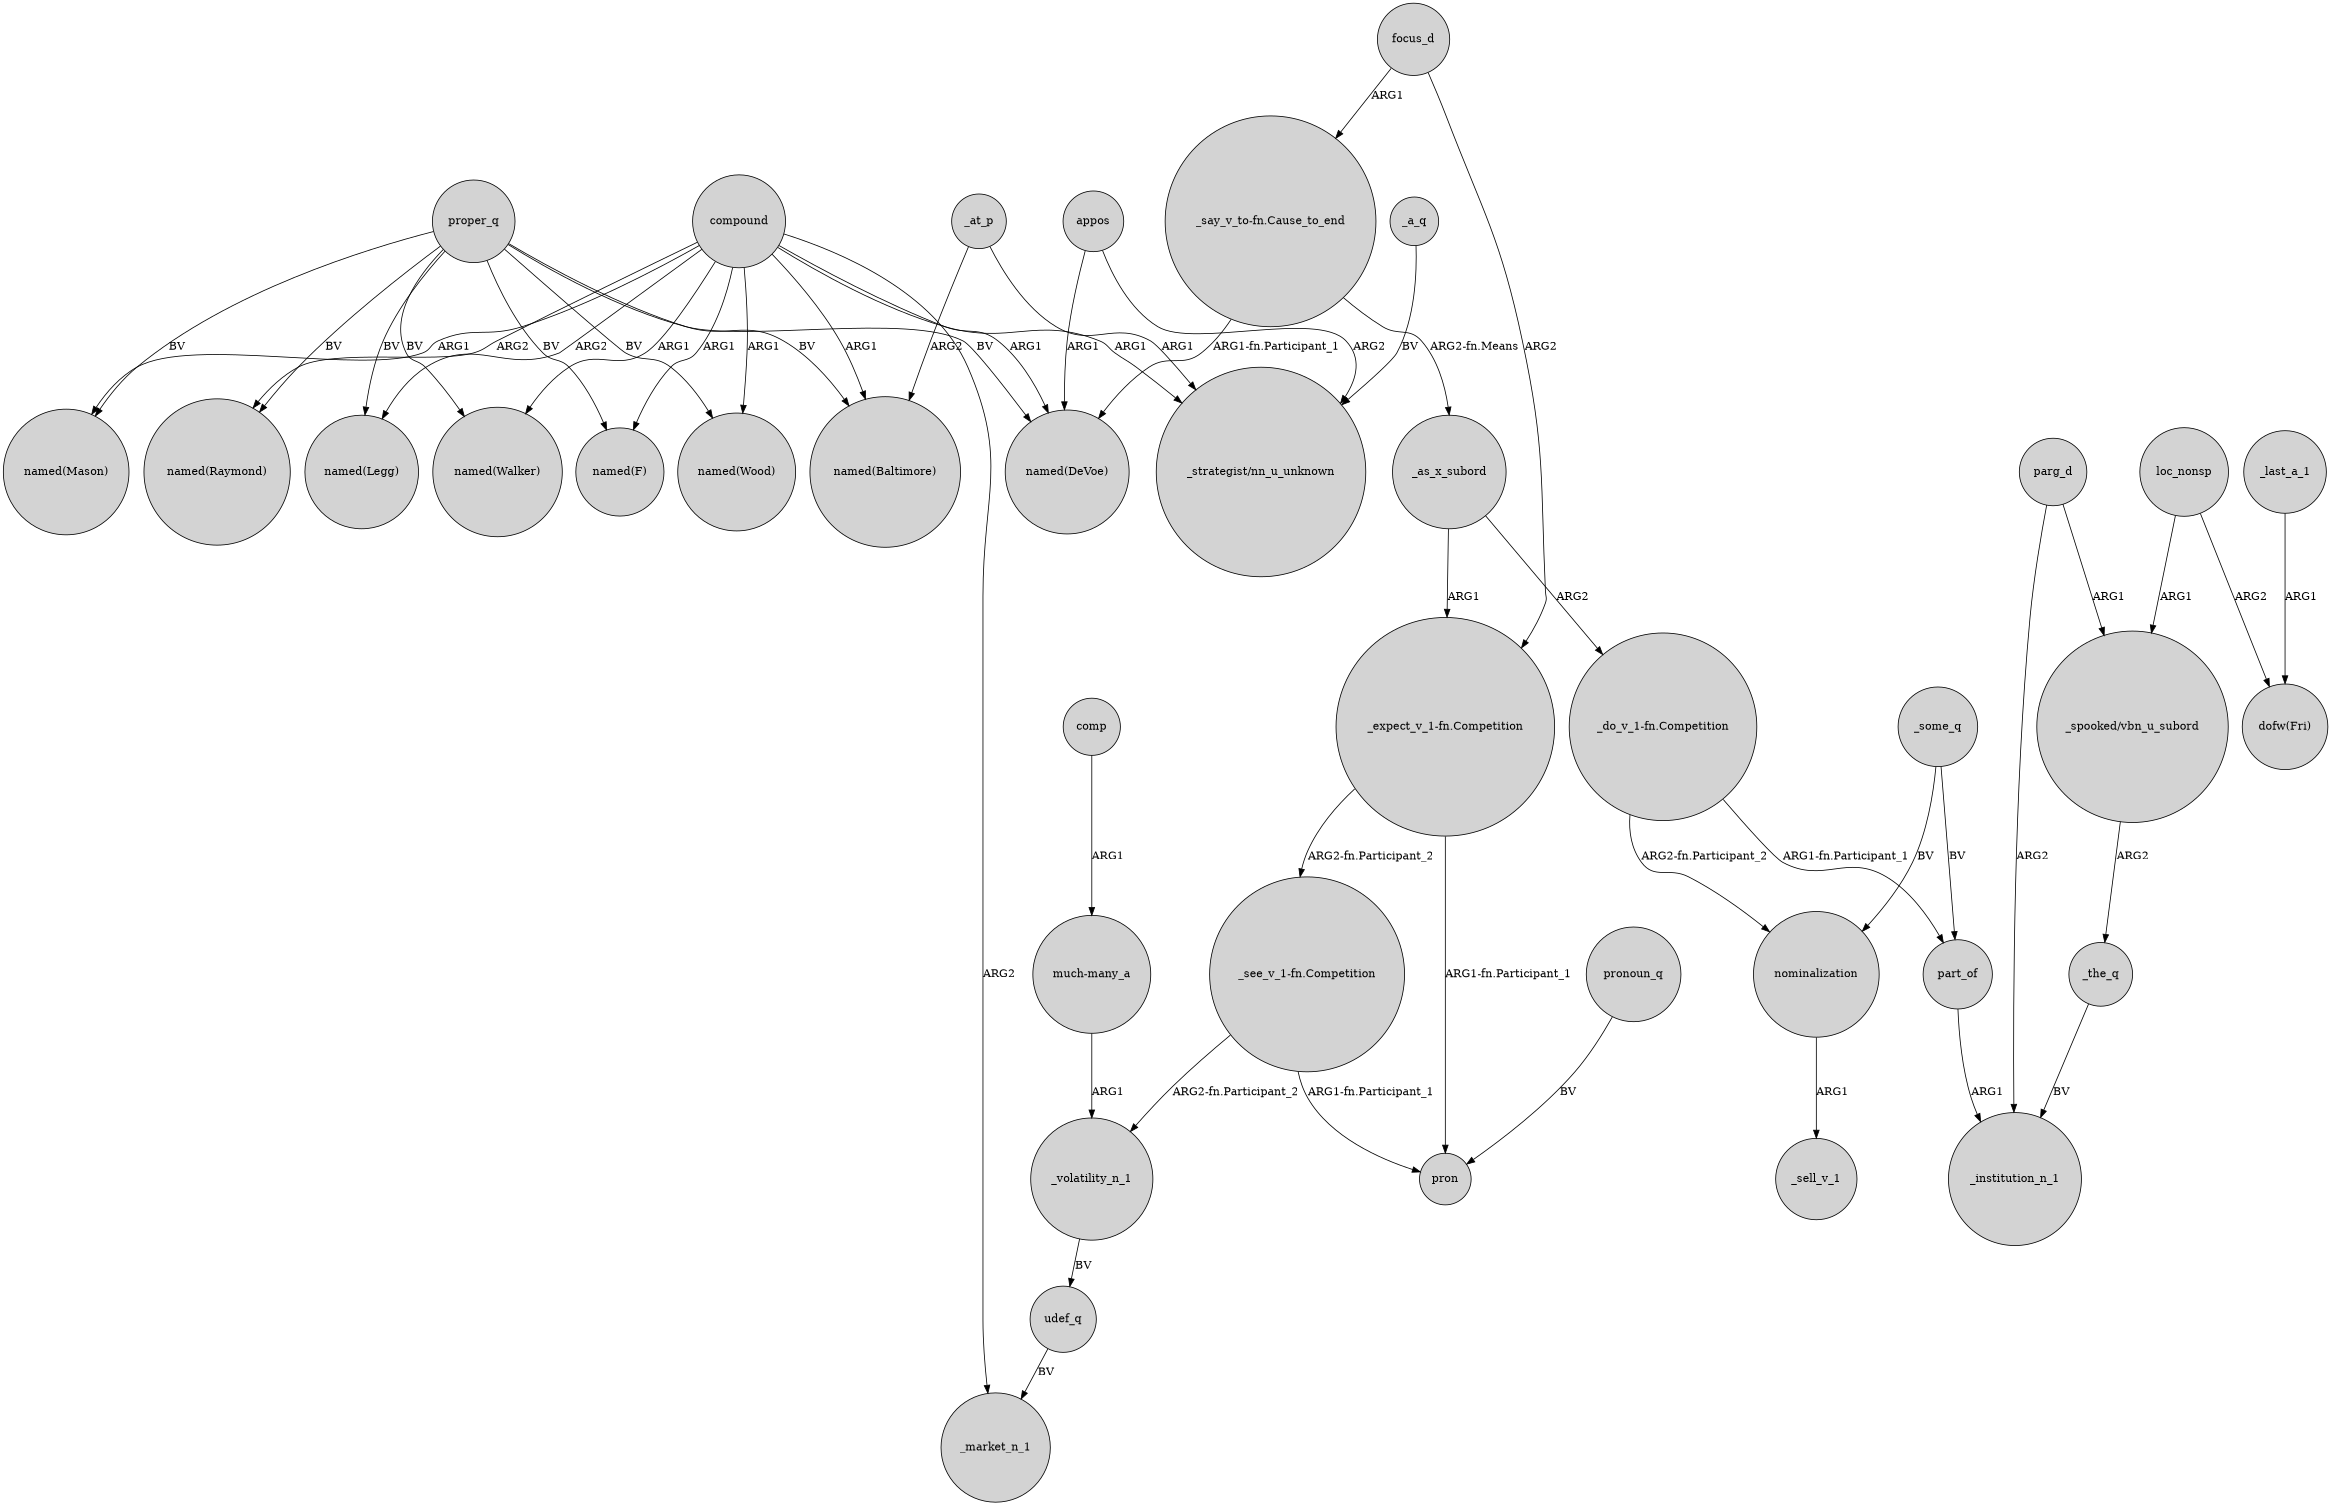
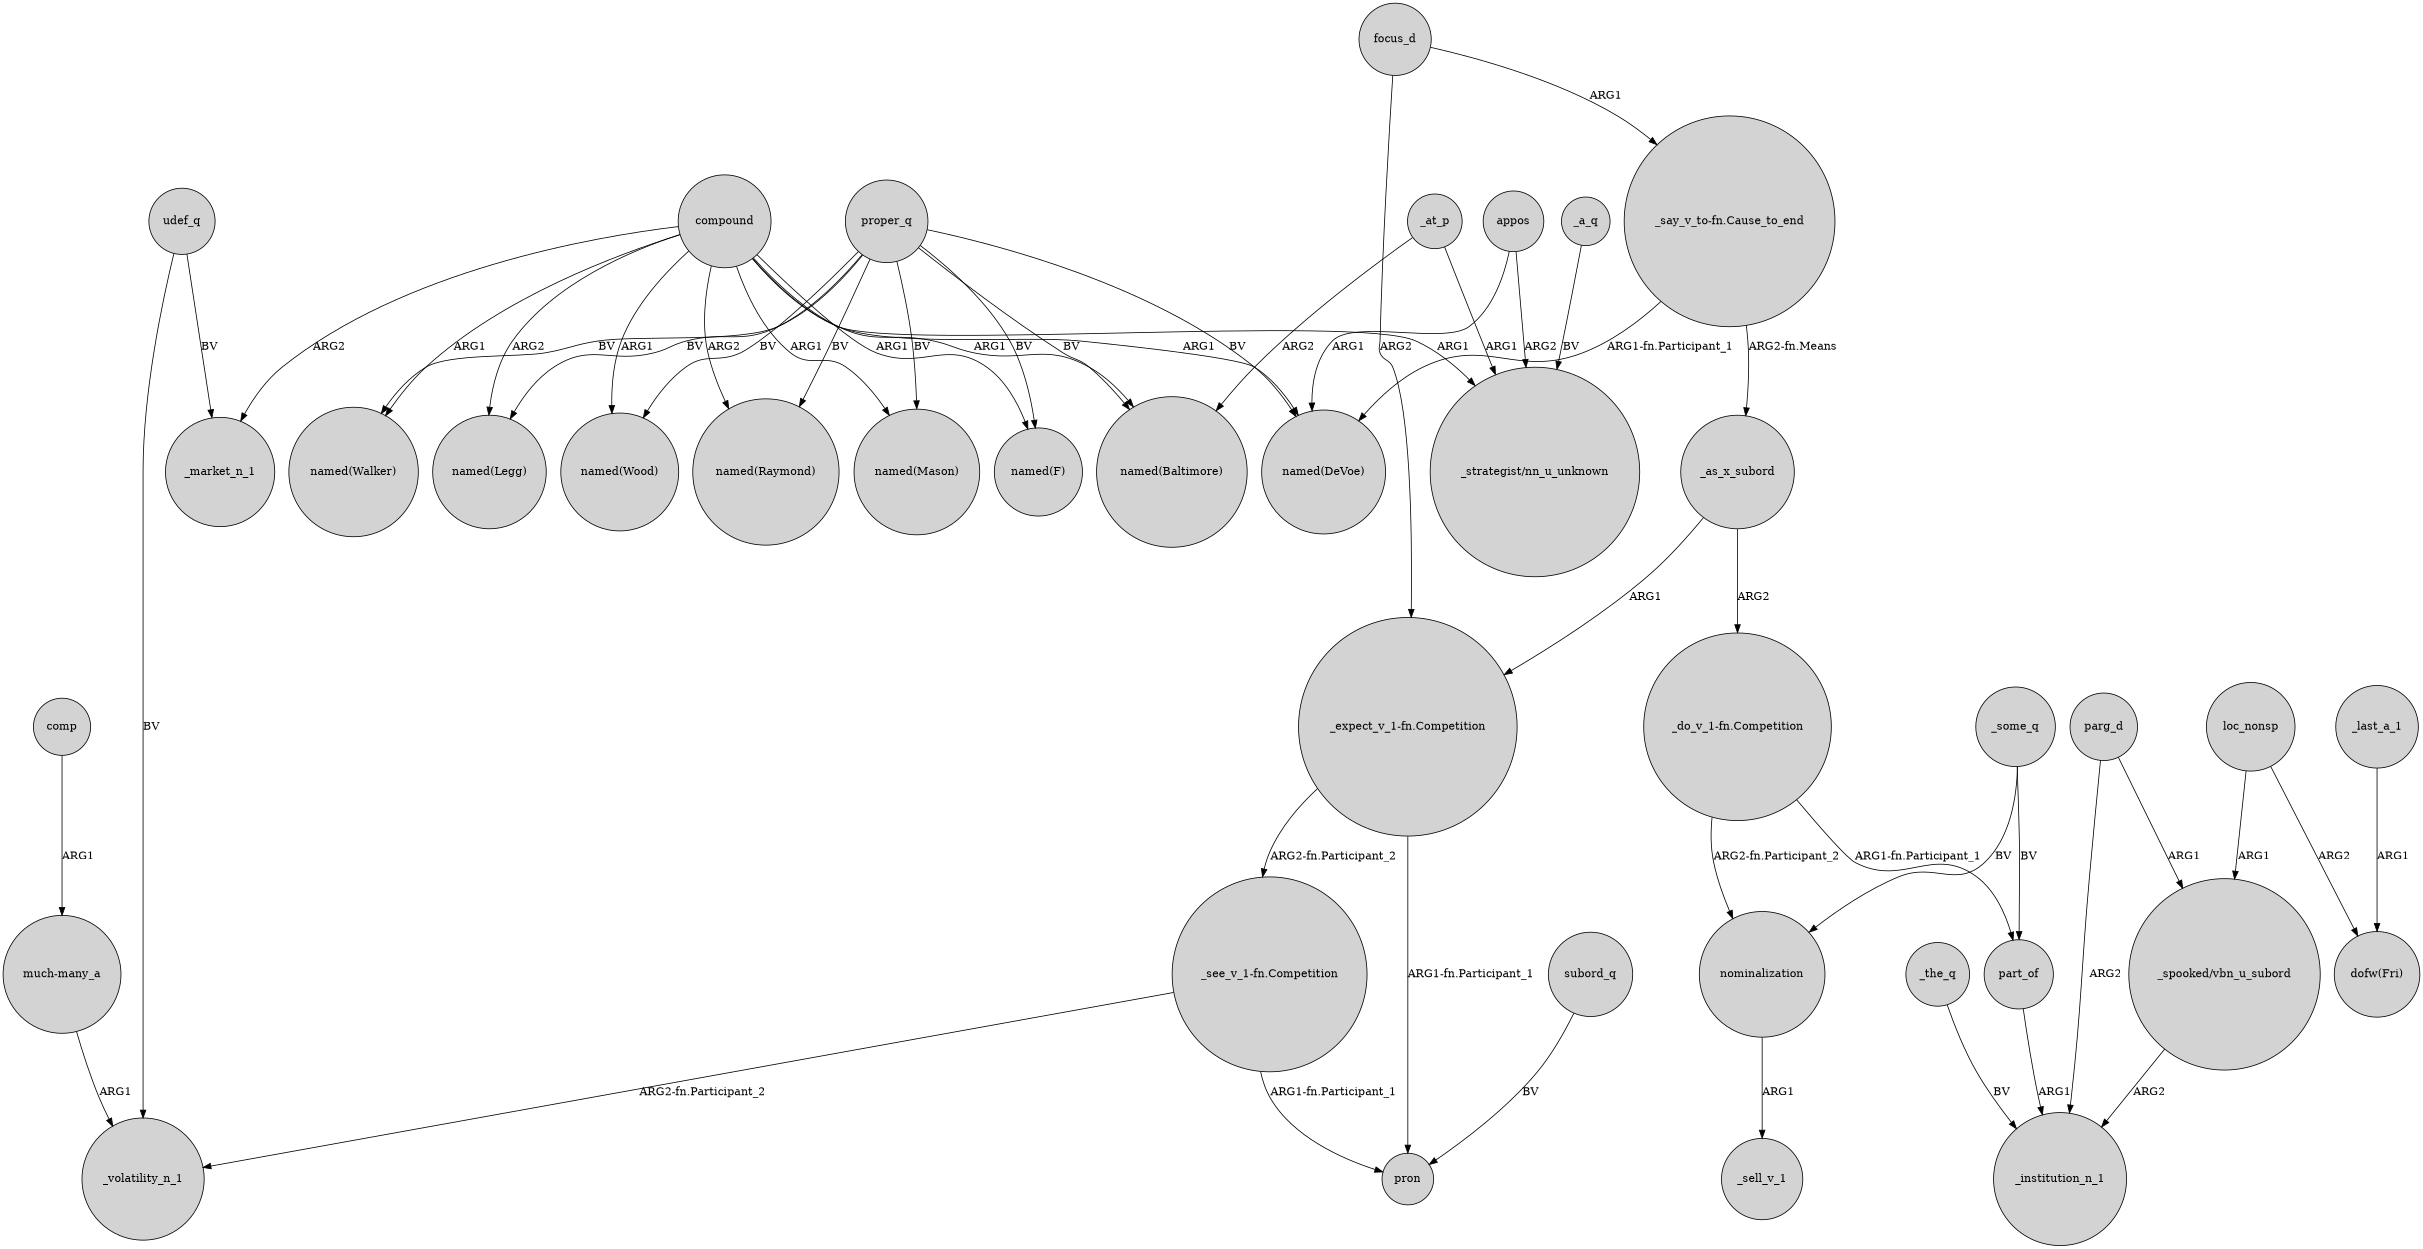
edge "_spooked/vbn_u_subord" -> "_the_q": now "_spooked/vbn_u_subord" -> "_institution_n_1"
node "pronoun_q": label "pronoun_q" -> "subord_q"
edge "_volatility_n_1" -> "udef_q": reversed
